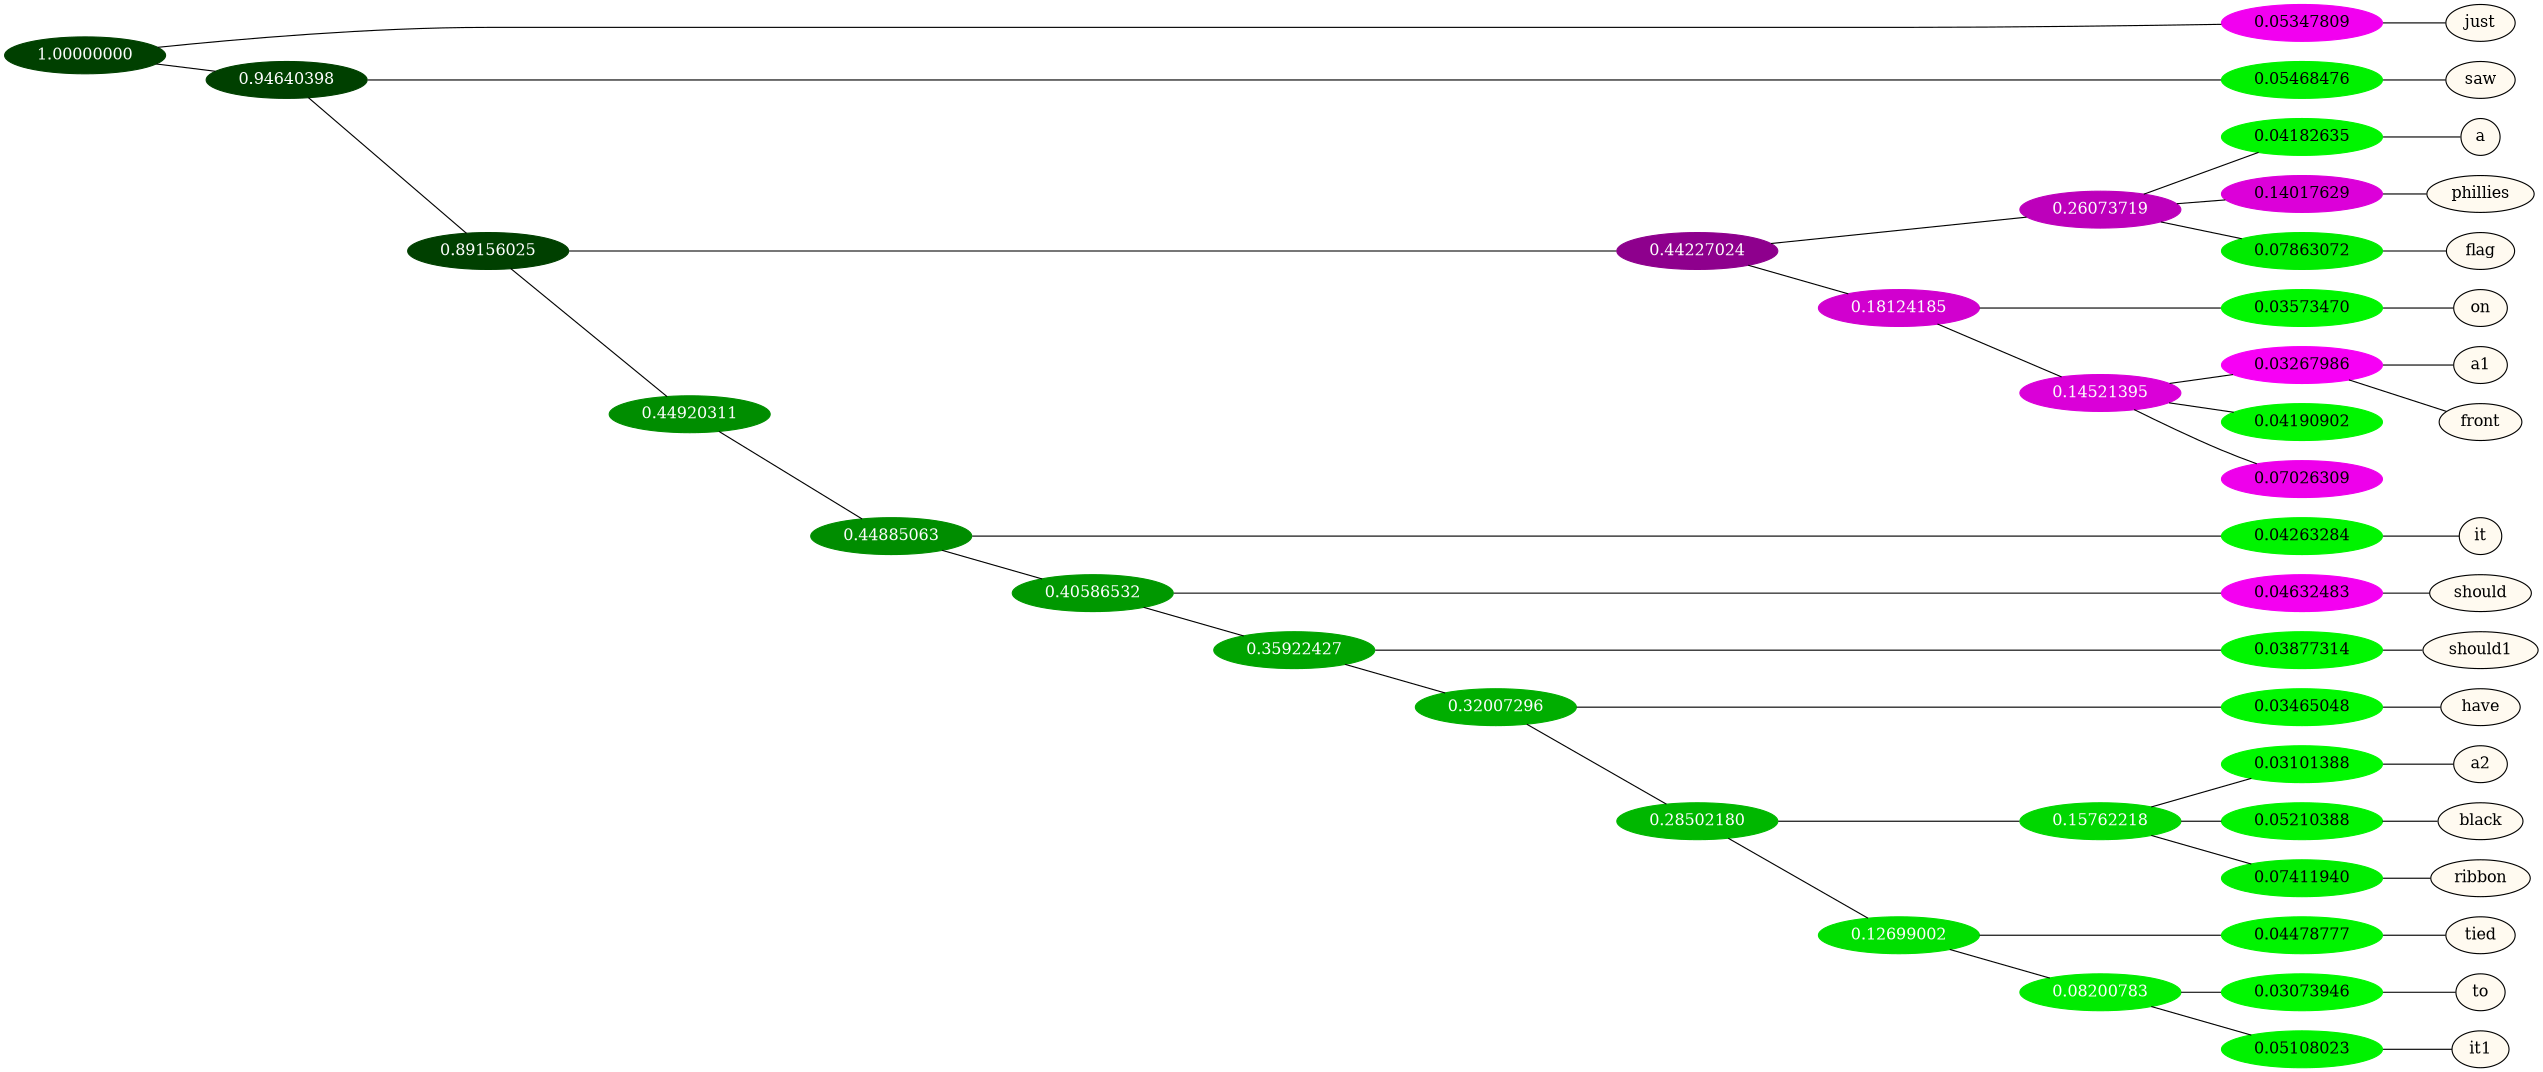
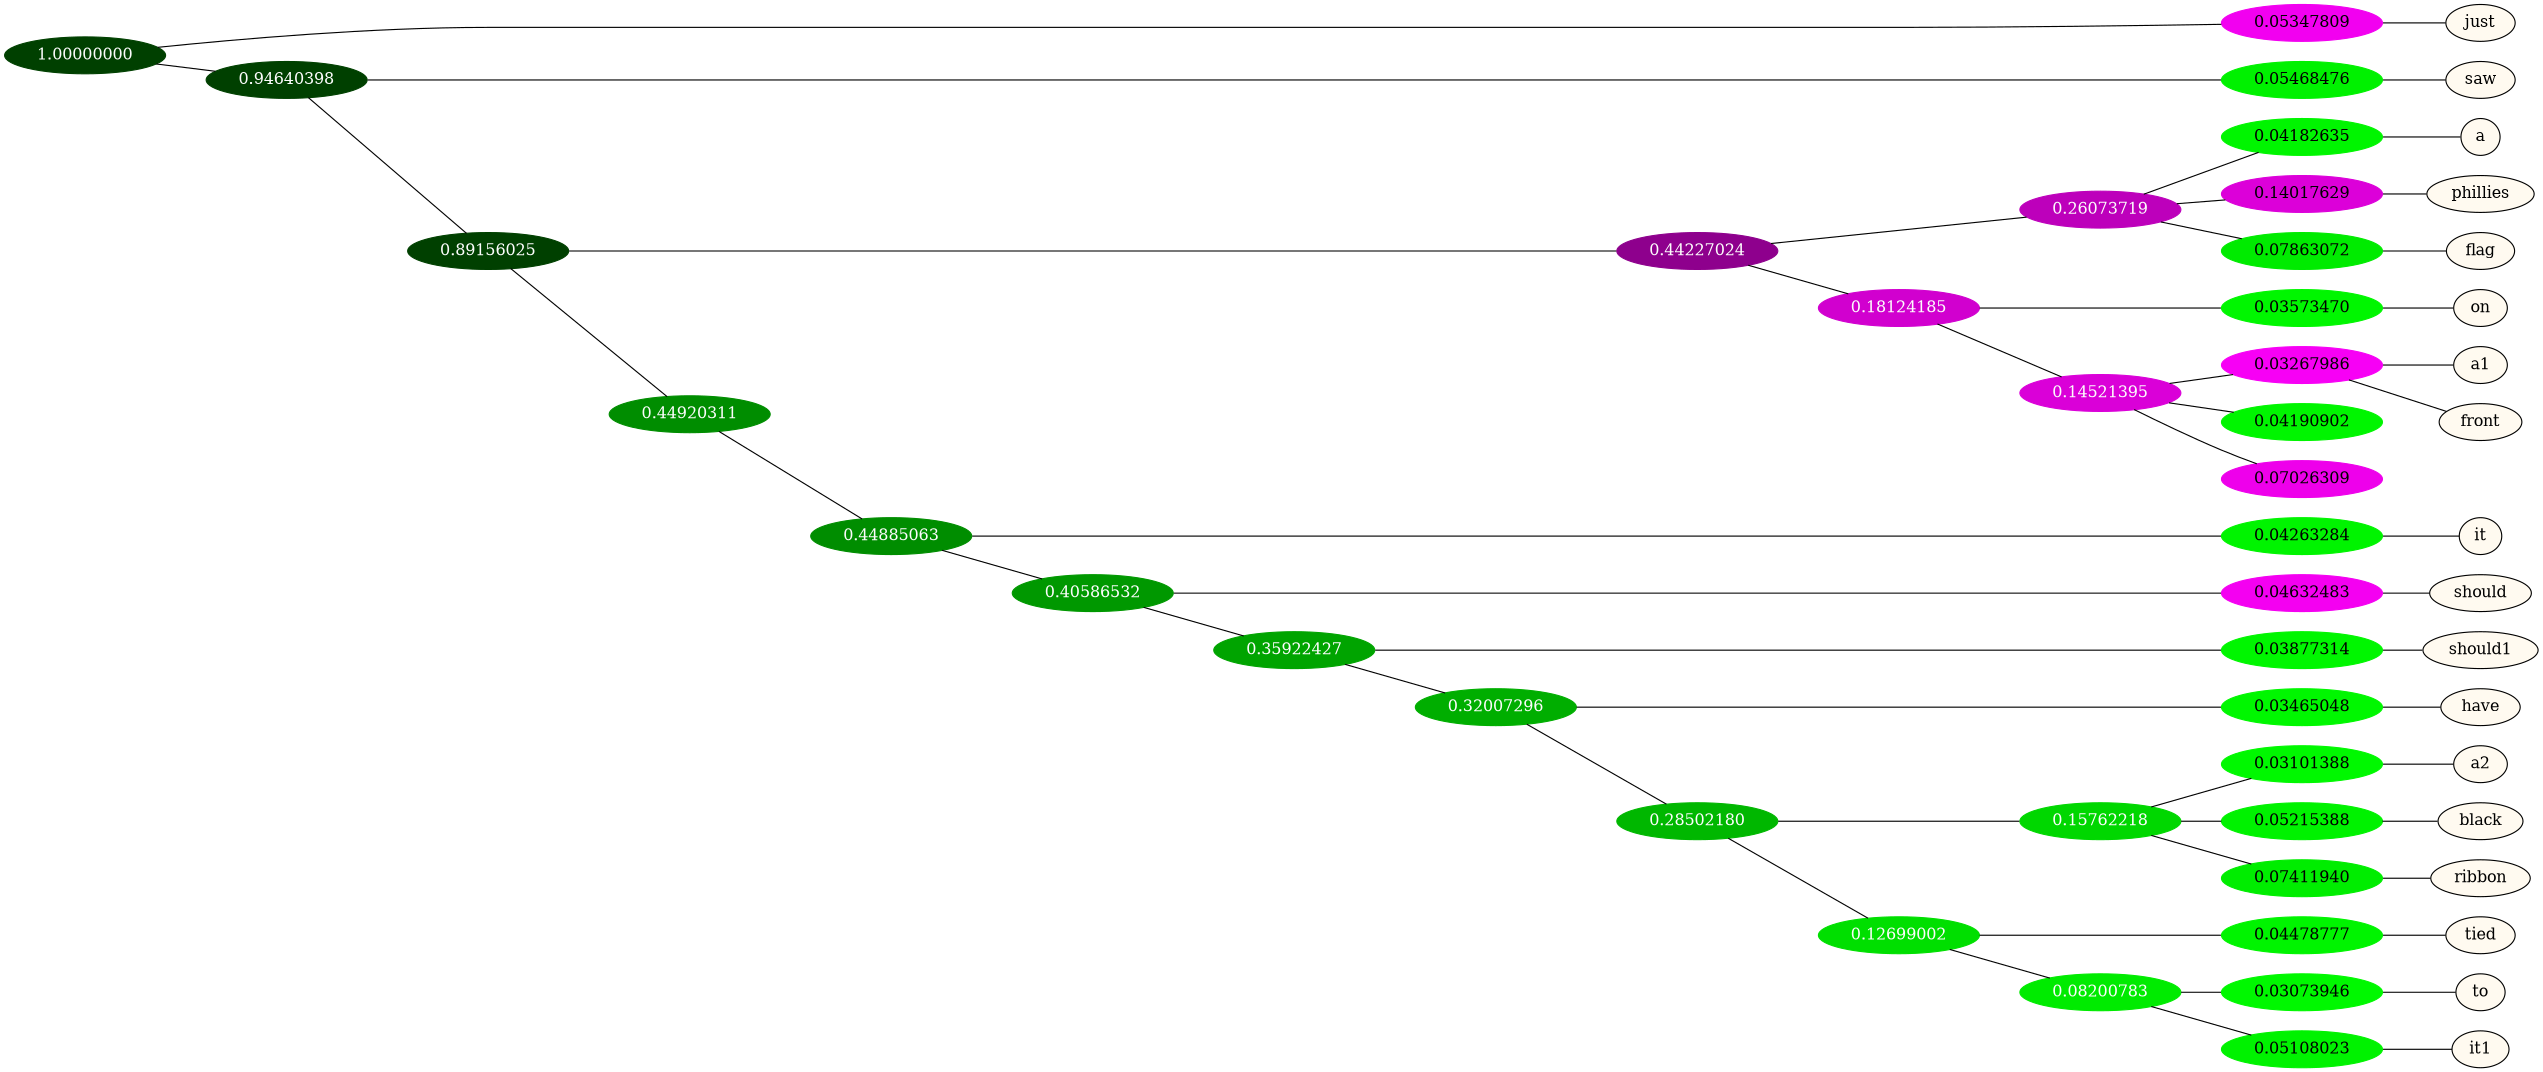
node "0.05210388": label "0.05210388" -> "0.05215388"
